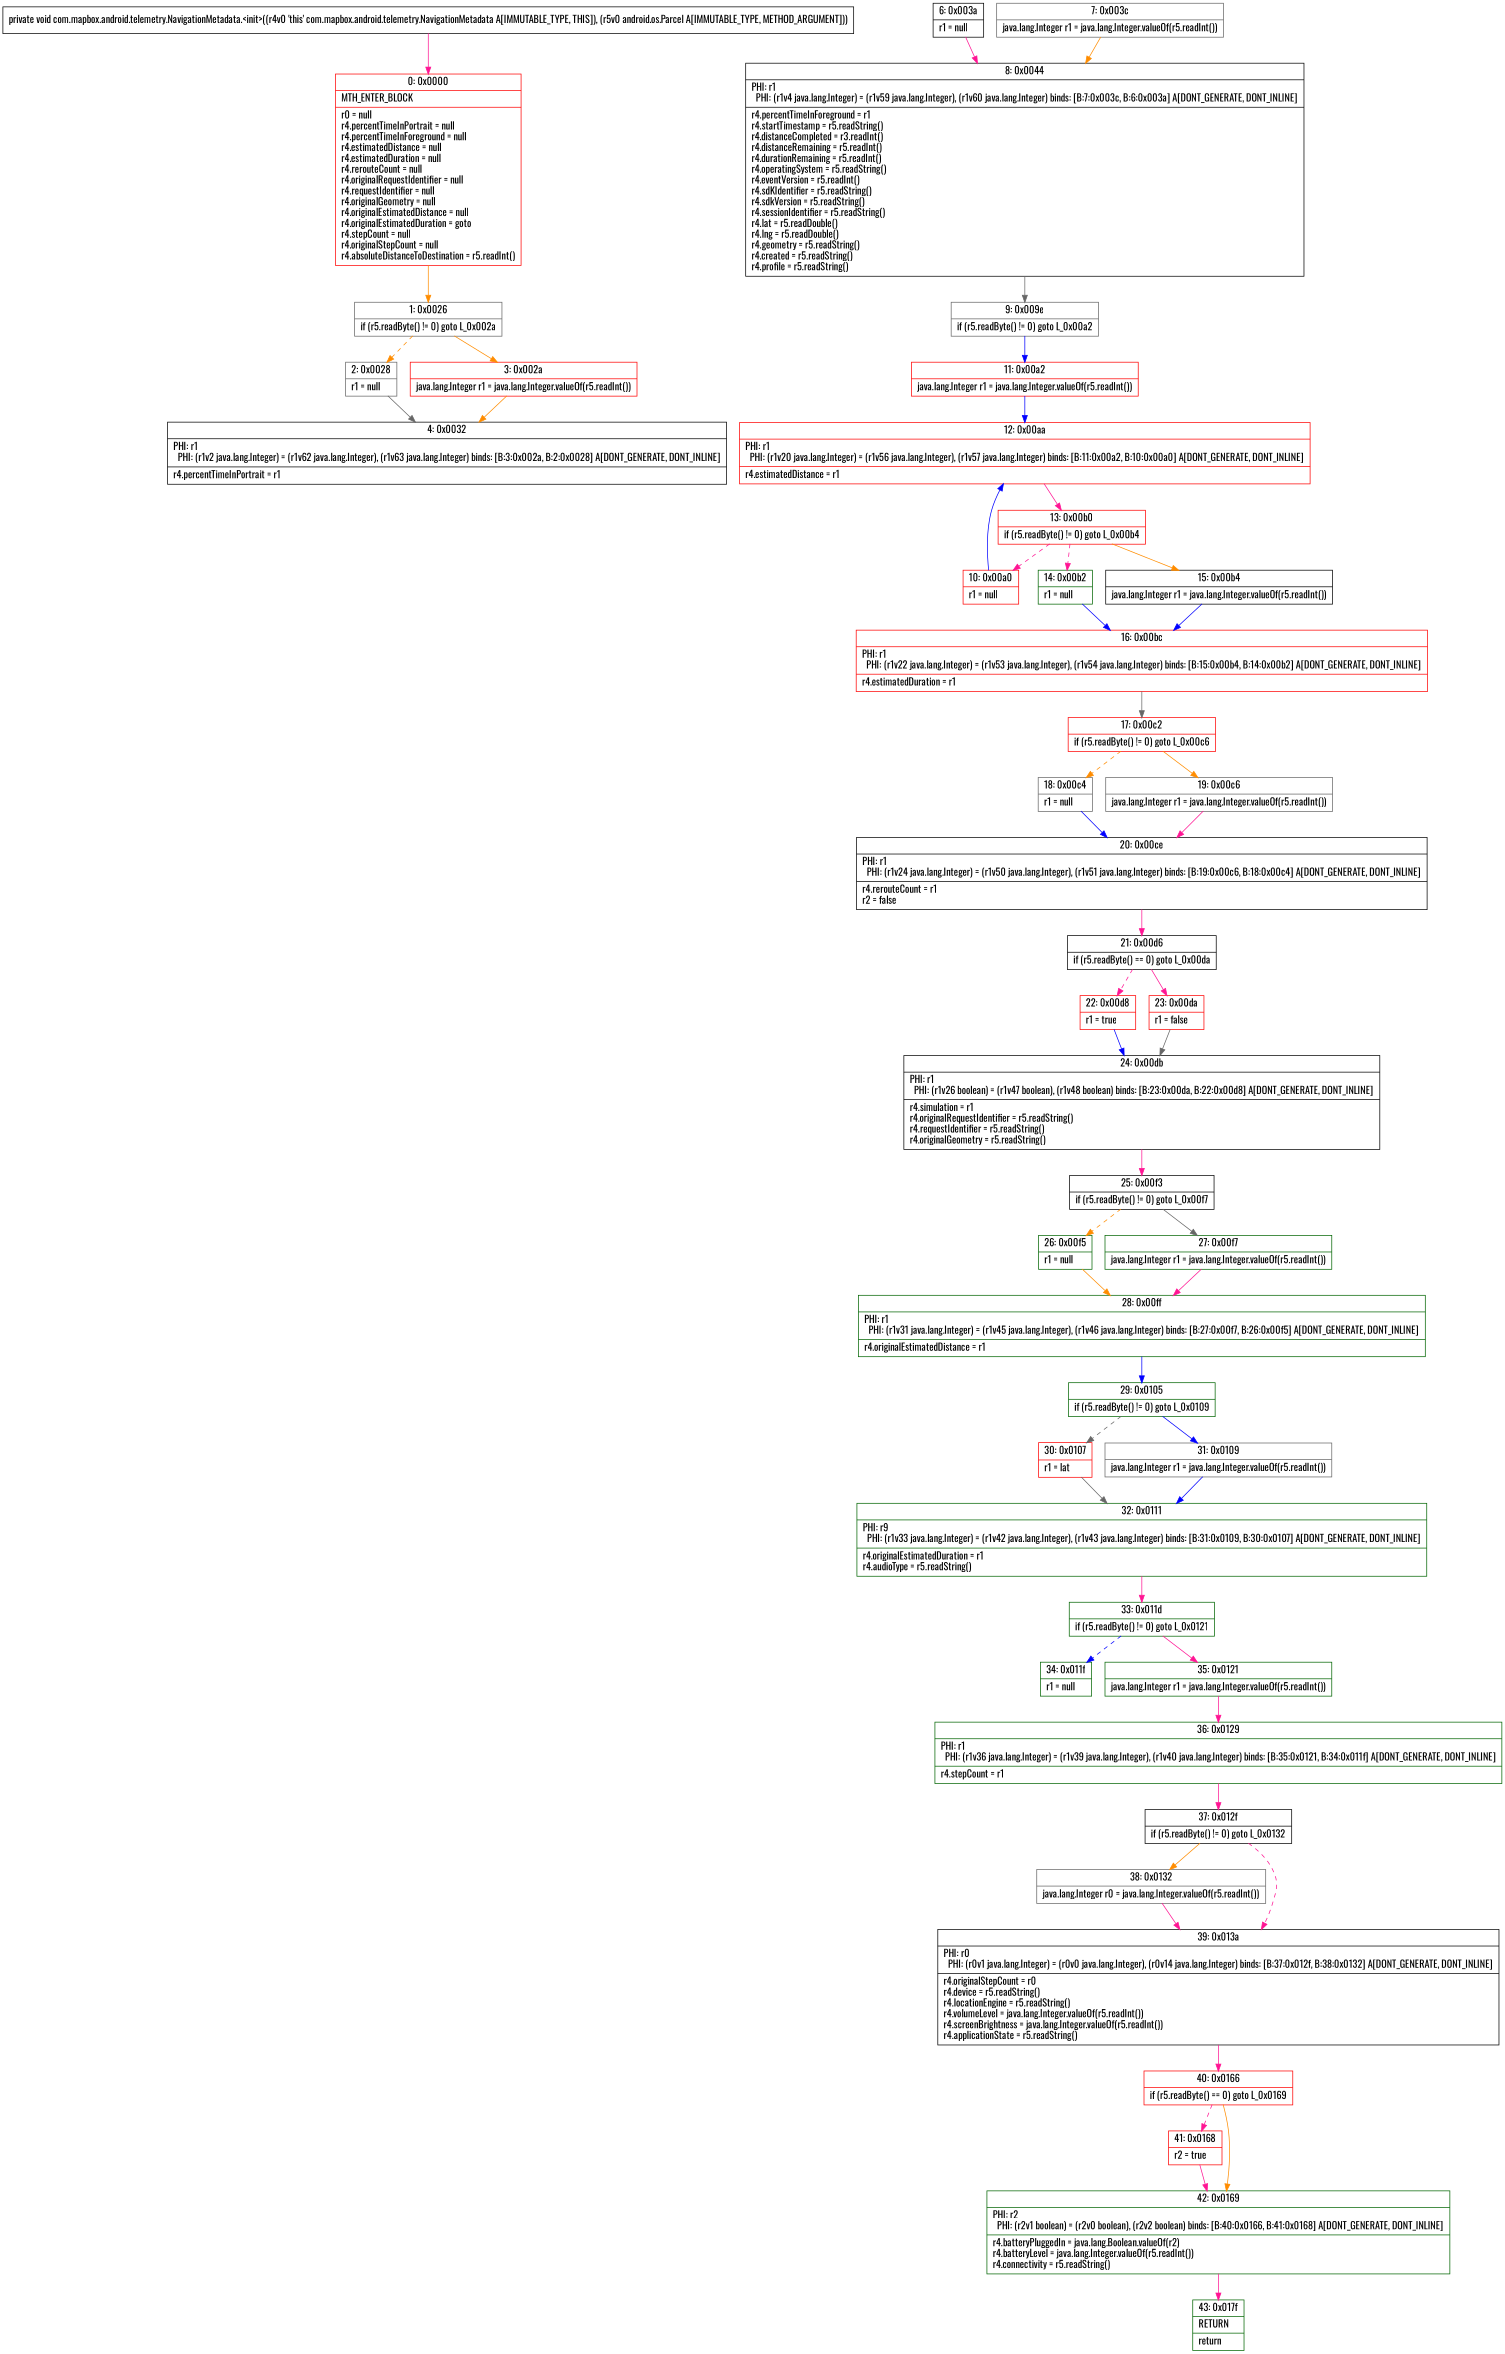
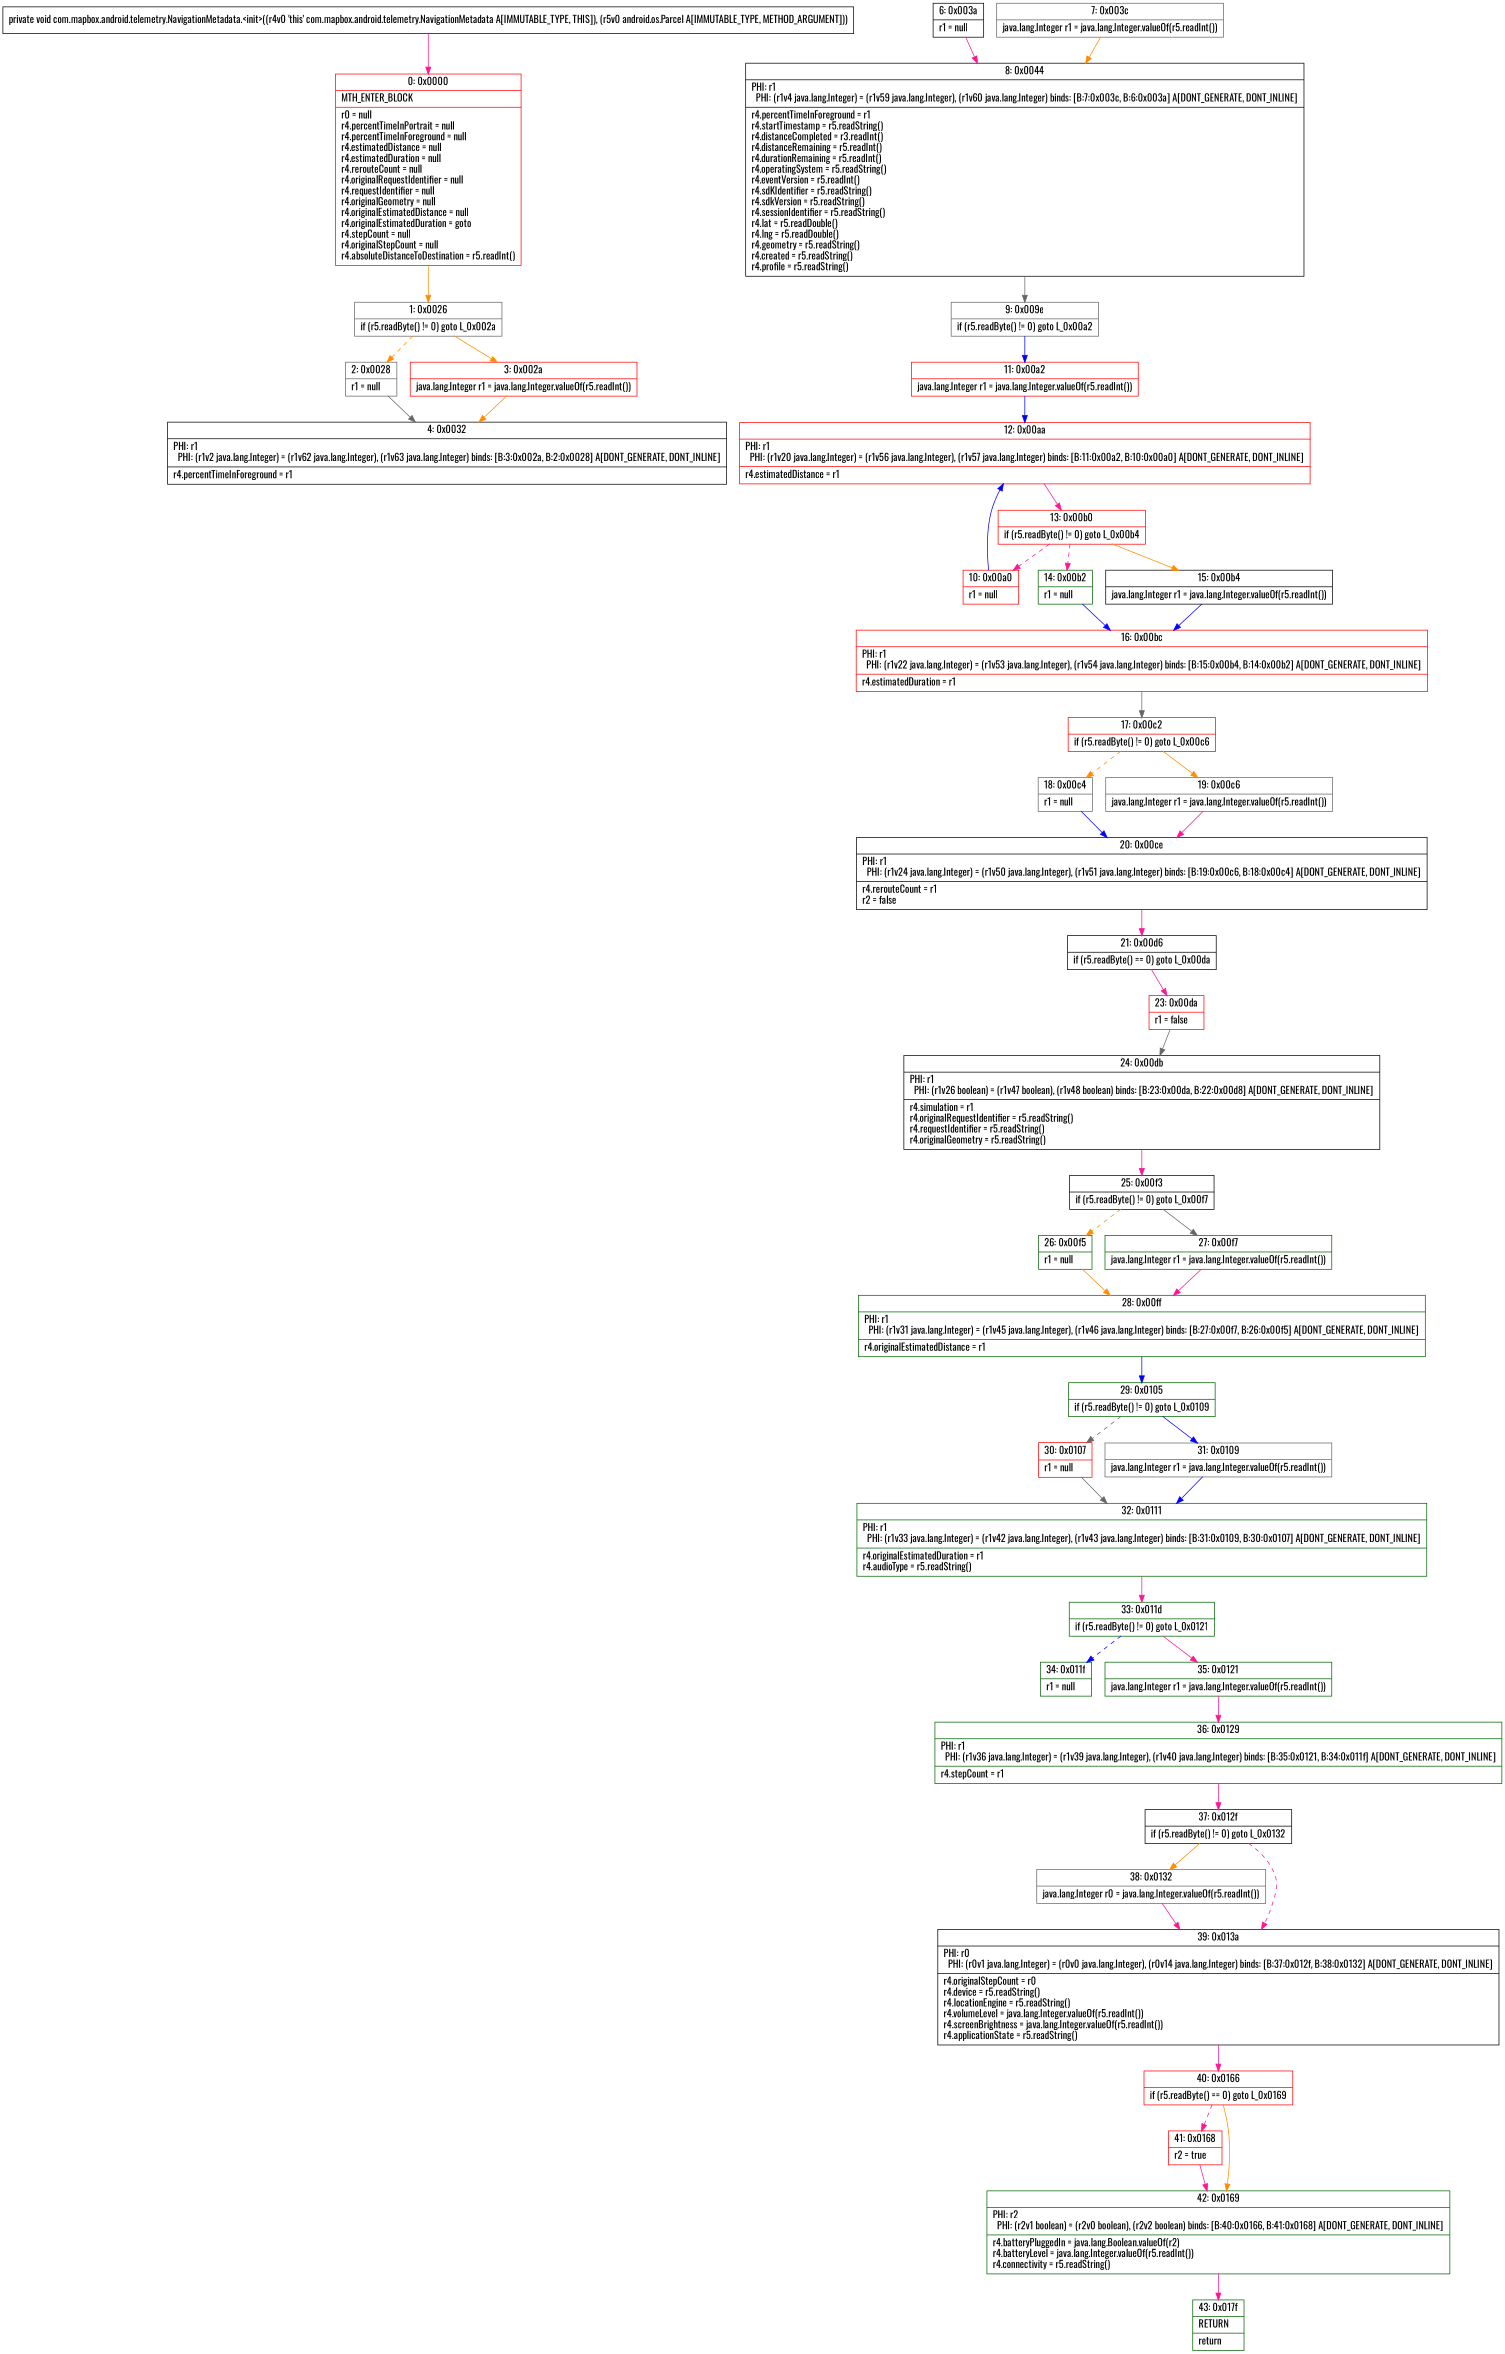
node "4: 0x0032": text "r4.percentTimeInPortrait = r1" -> "r4.percentTimeInForeground = r1"
node "22: 0x00d8": removed
node "30: 0x0107": text "r1 = lat" -> "r1 = null"
node "32: 0x0111": text "PHI: r9" -> "PHI: r1"
